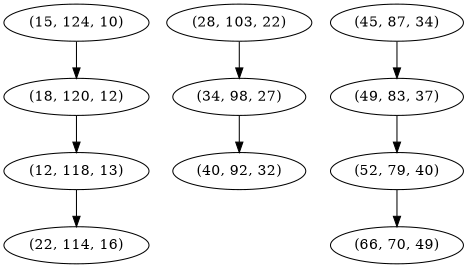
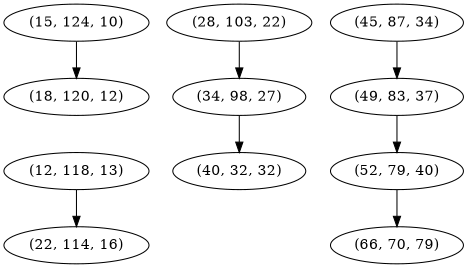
edge "(18, 120, 12)" -> "(12, 118, 13)": removed
node "(40, 92, 32)": label "(40, 92, 32)" -> "(40, 32, 32)"
node "(66, 70, 49)": label "(66, 70, 49)" -> "(66, 70, 79)"
